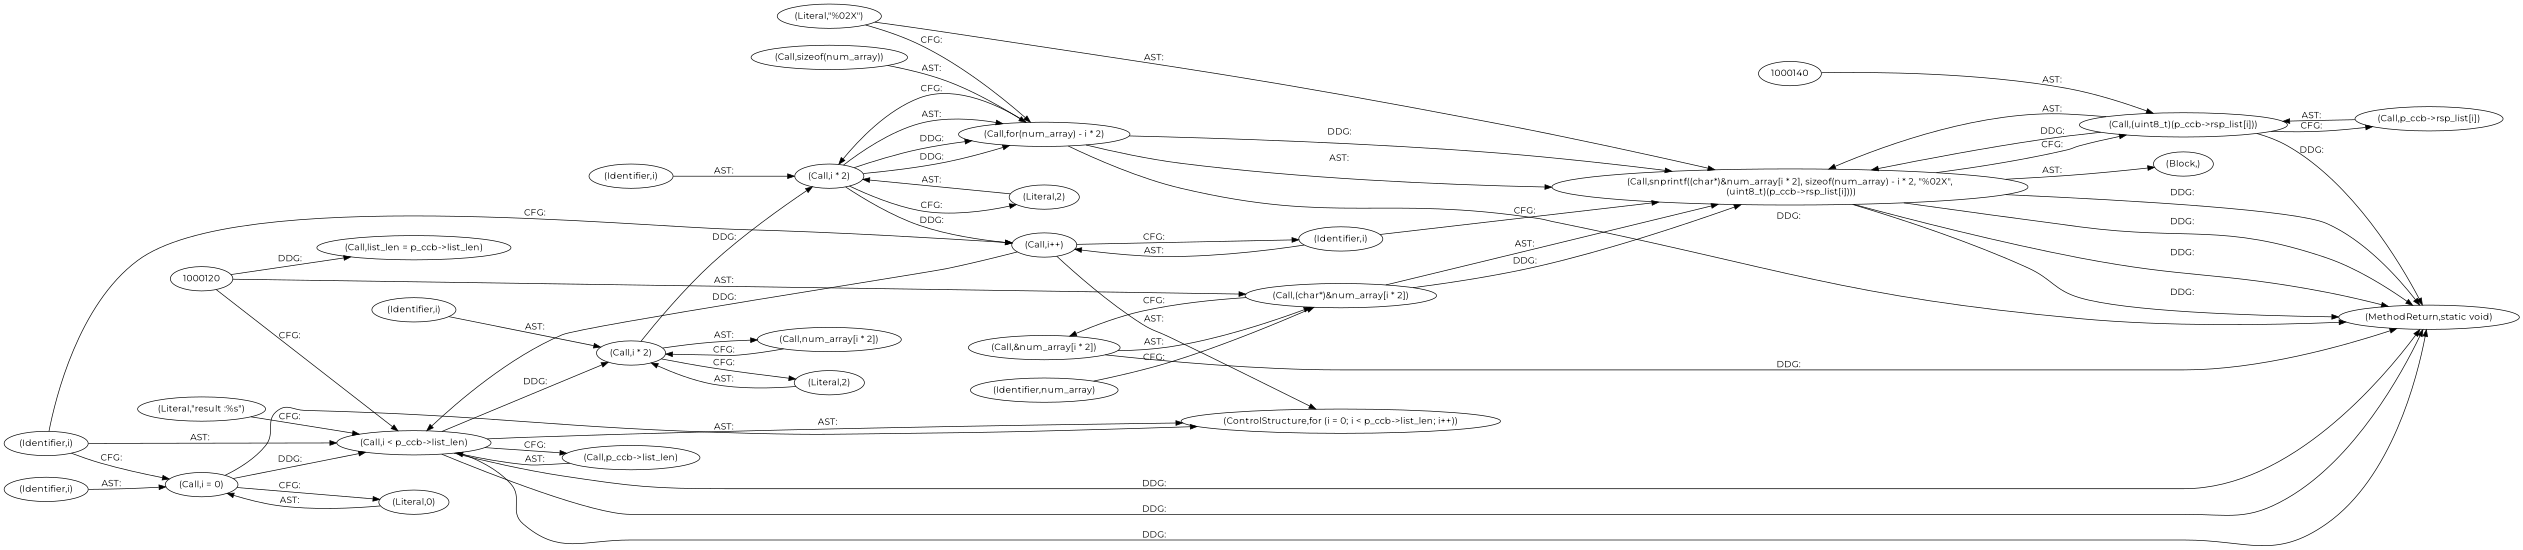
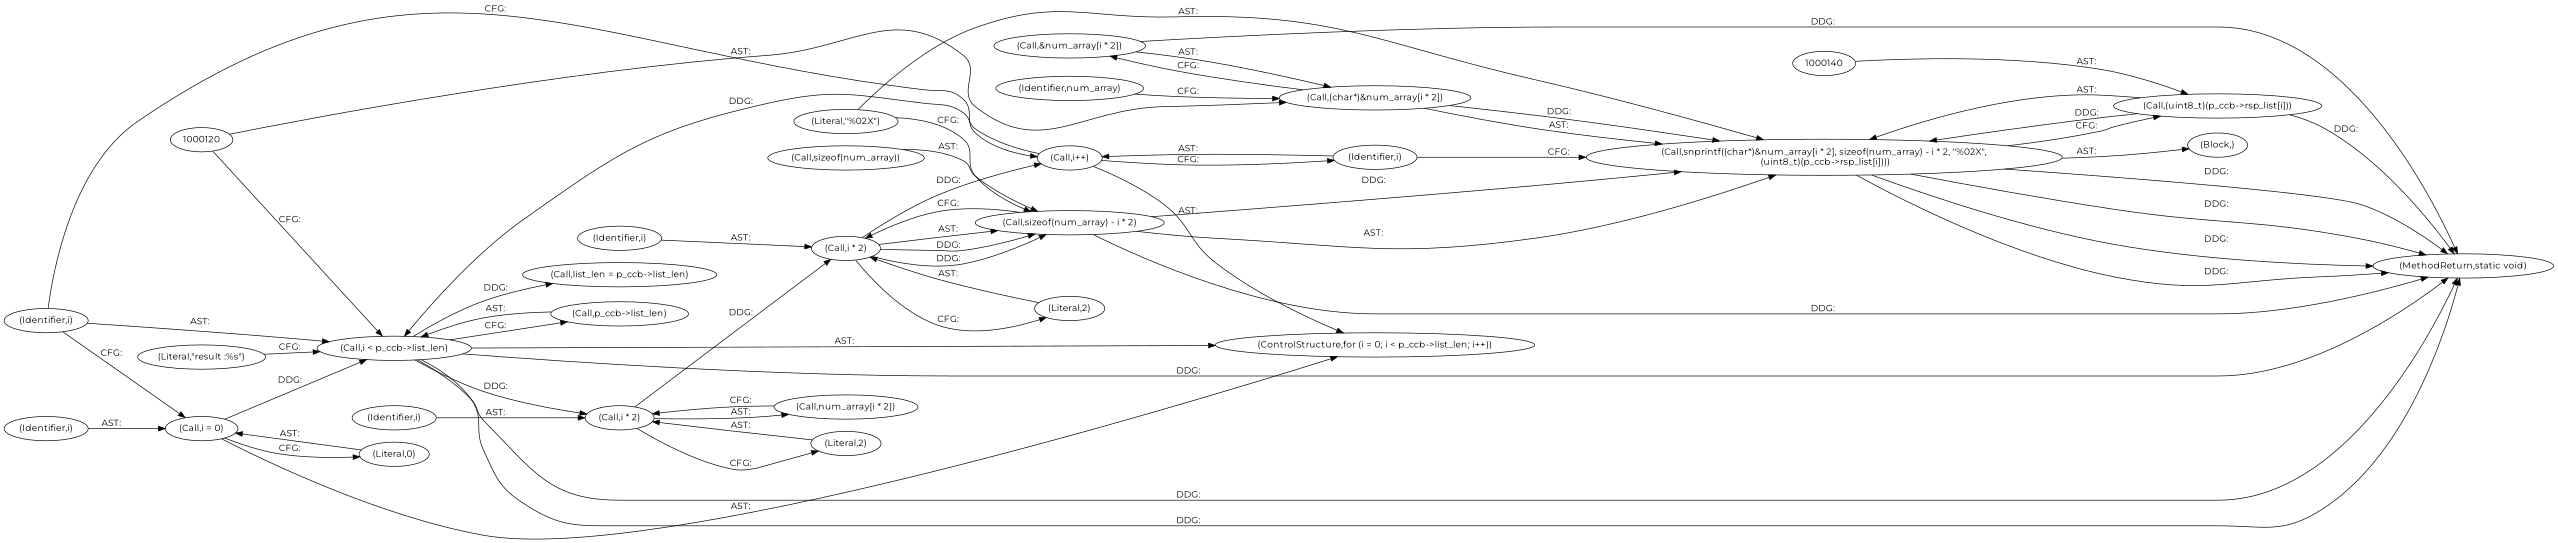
node "(Call,p_ccb->rsp_list[i])": removed
node "(Call,for(num_array) - i * 2)": label "(Call,for(num_array) - i * 2)" -> "(Call,sizeof(num_array) - i * 2)"
edge "1000120" -> "(Call,list_len = p_ccb->list_len)": now "(Call,i < p_ccb->list_len)" -> "(Call,list_len = p_ccb->list_len)"
